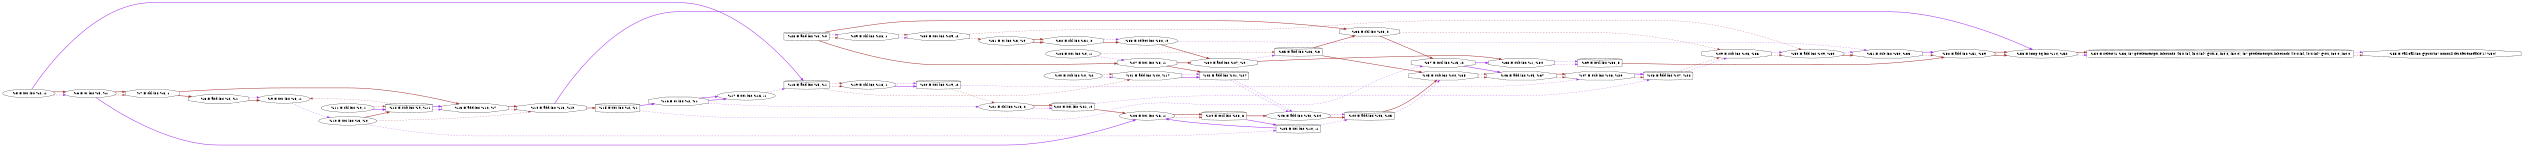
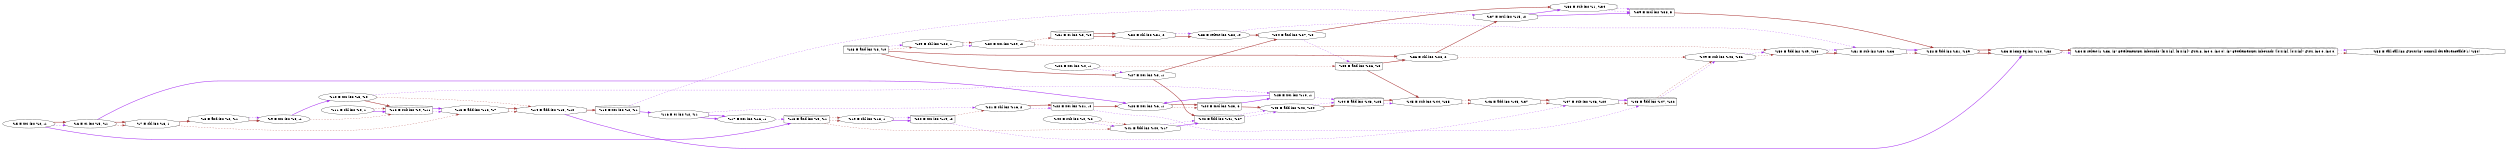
node "%31 = or i32 %3, %0": shape ellipse -> cylinder
edge "%37 = mul i32 %15, -2" -> "%46 = add i32 %45, %37": now "%37 = mul i32 %15, -2" -> "%39 = mul i32 %38, 5"
edge "%7 = shl i32 %6, 1" -> "%13 = add i32 %12, %7": style bold -> dashed
edge "%12 = sub i32 %9, %11" -> "%9 = xor i32 %8, -1": reversed
edge "%9 = xor i32 %8, -1" -> "%10 = xor i32 %3, %0": style dashed -> bold
